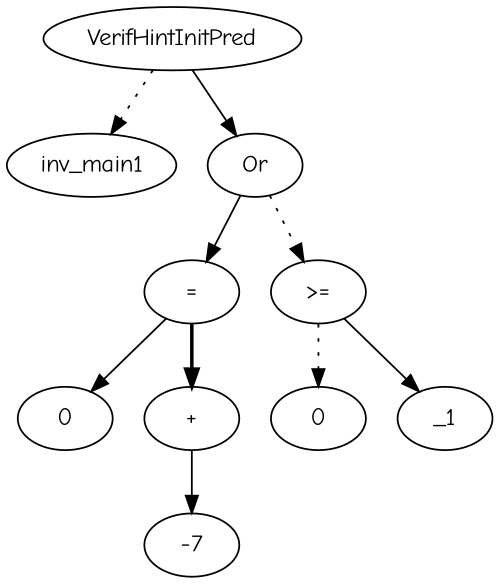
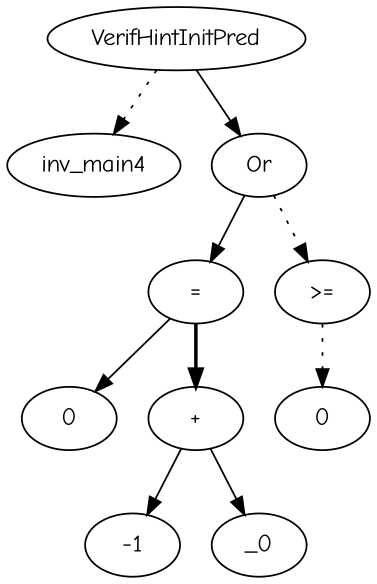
node "inv_main1": label "inv_main1" -> "inv_main4"
node "_1": removed
node "-7": label "-7" -> "-1"
node "_0": added
